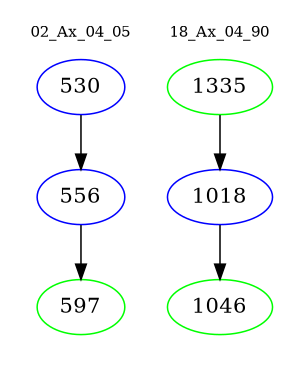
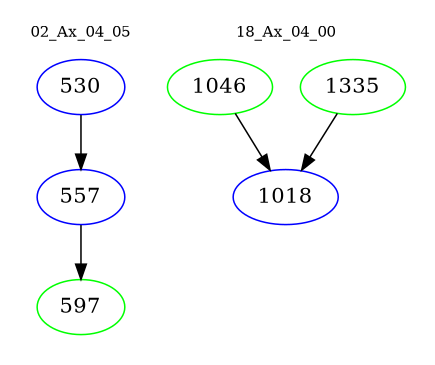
cluster "18_Ax_04_90": label "18_Ax_04_90" -> "18_Ax_04_00"
node "556": label "556" -> "557"
edge "1018" -> "1046": reversed
